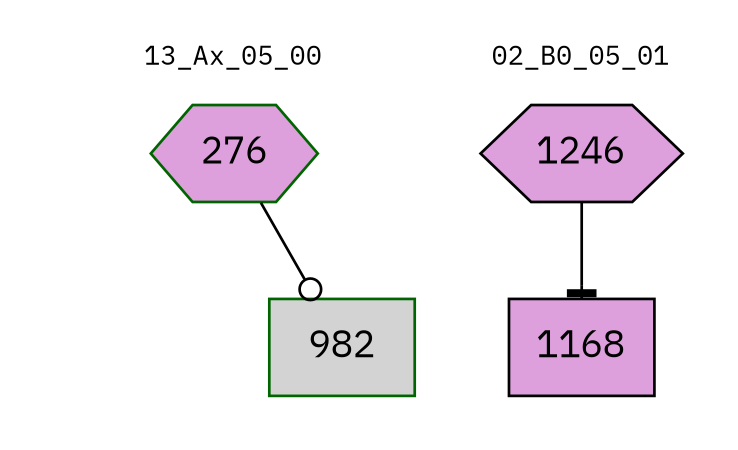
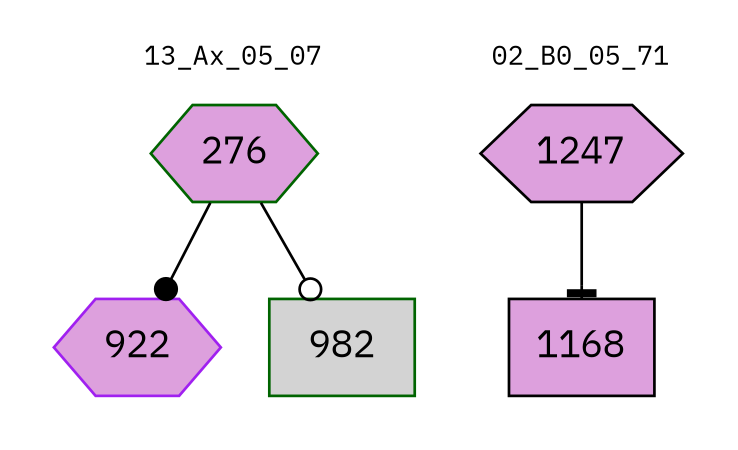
cluster "13_Ax_05_00": label "13_Ax_05_00" -> "13_Ax_05_07"
cluster "02_B0_05_01": label "02_B0_05_01" -> "02_B0_05_71"
node "1246": label "1246" -> "1247"
node "922": added
